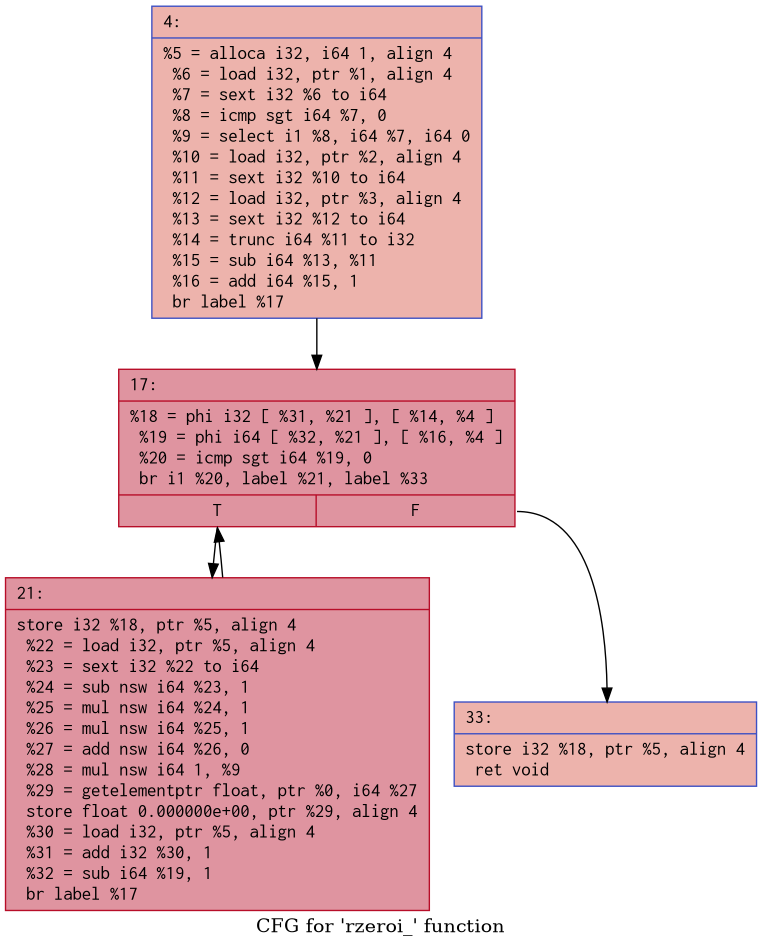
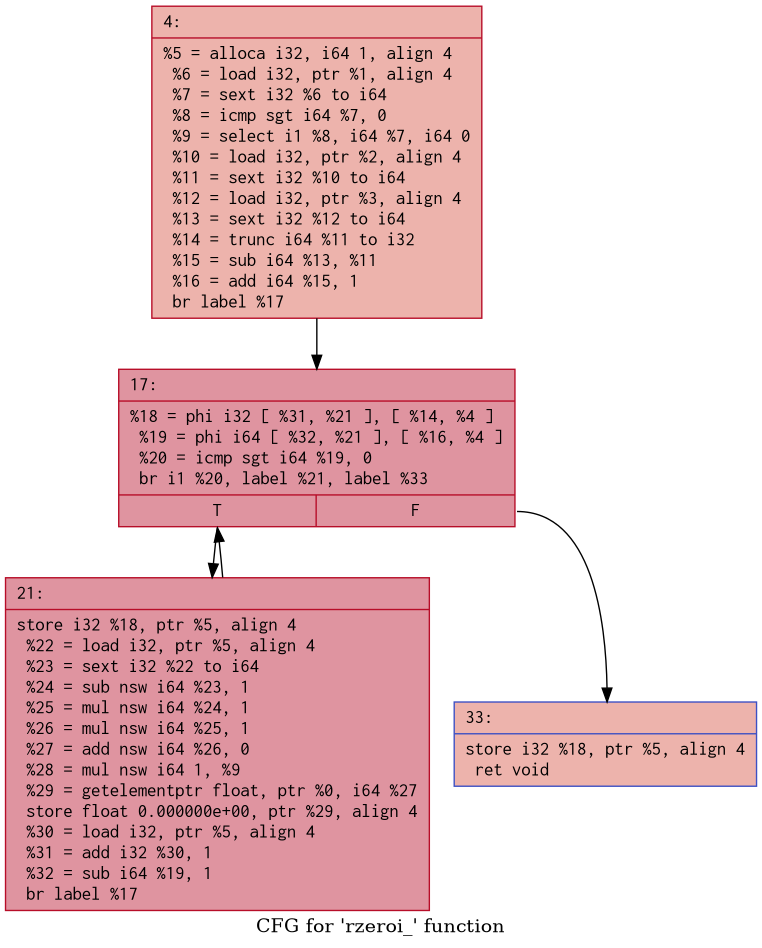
node "4:": color #3d50c3ff -> #b70d28ff
